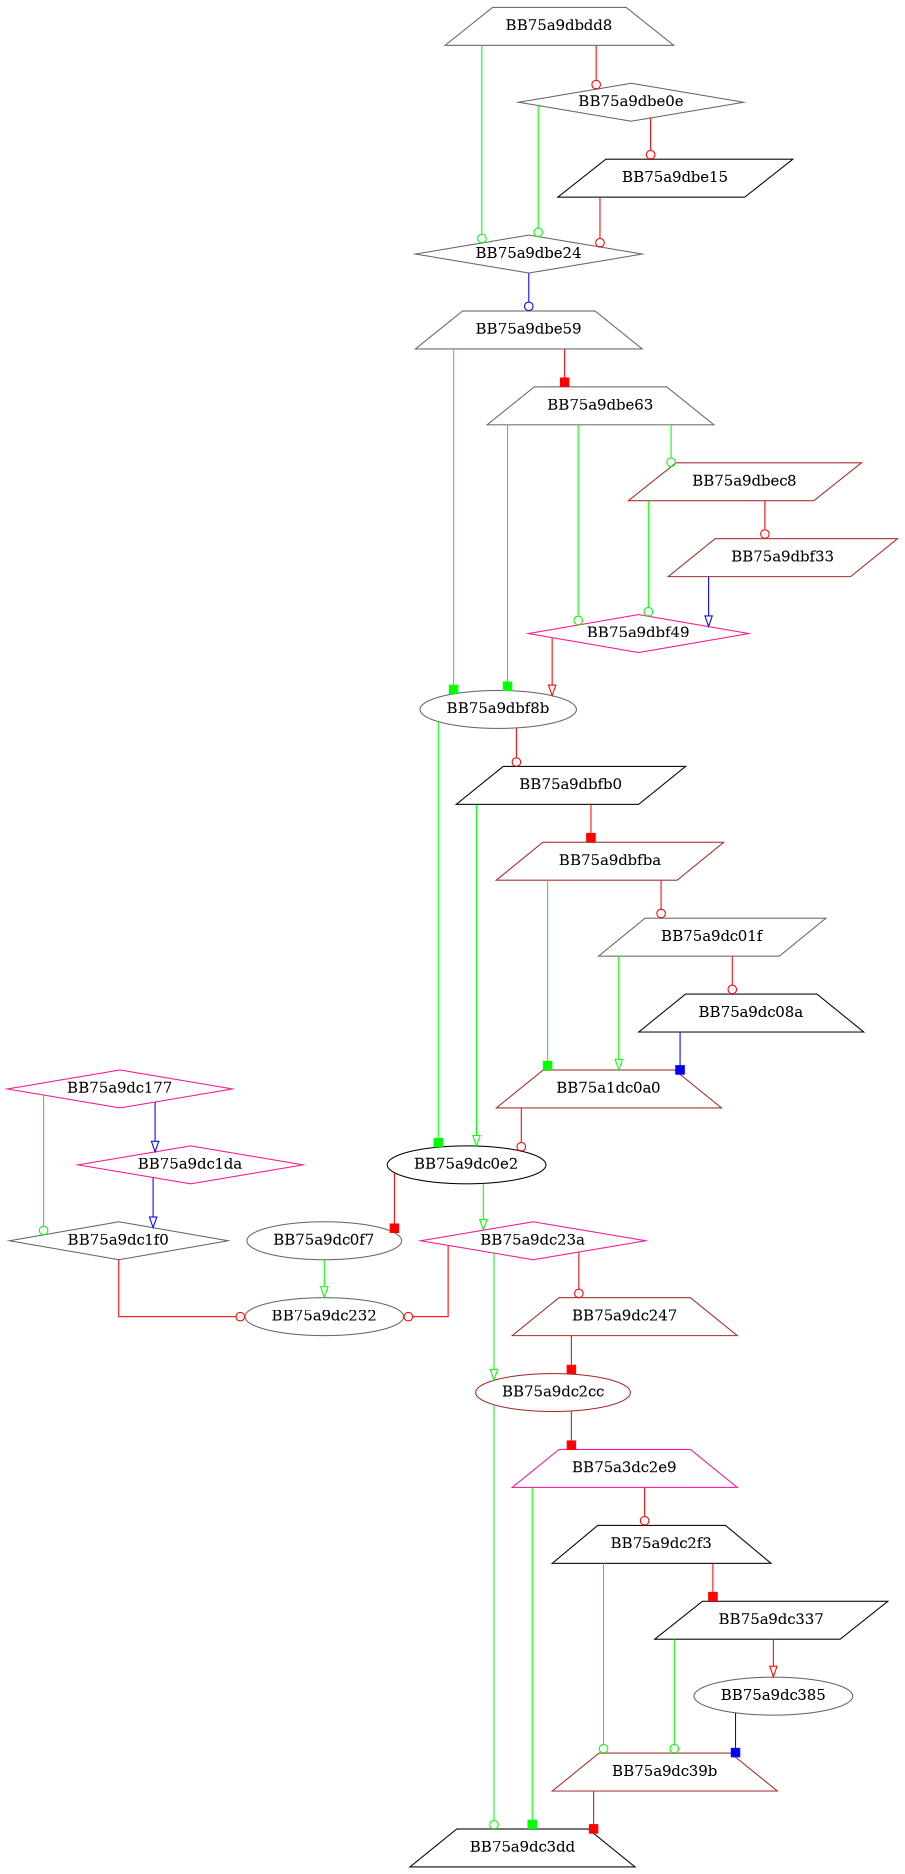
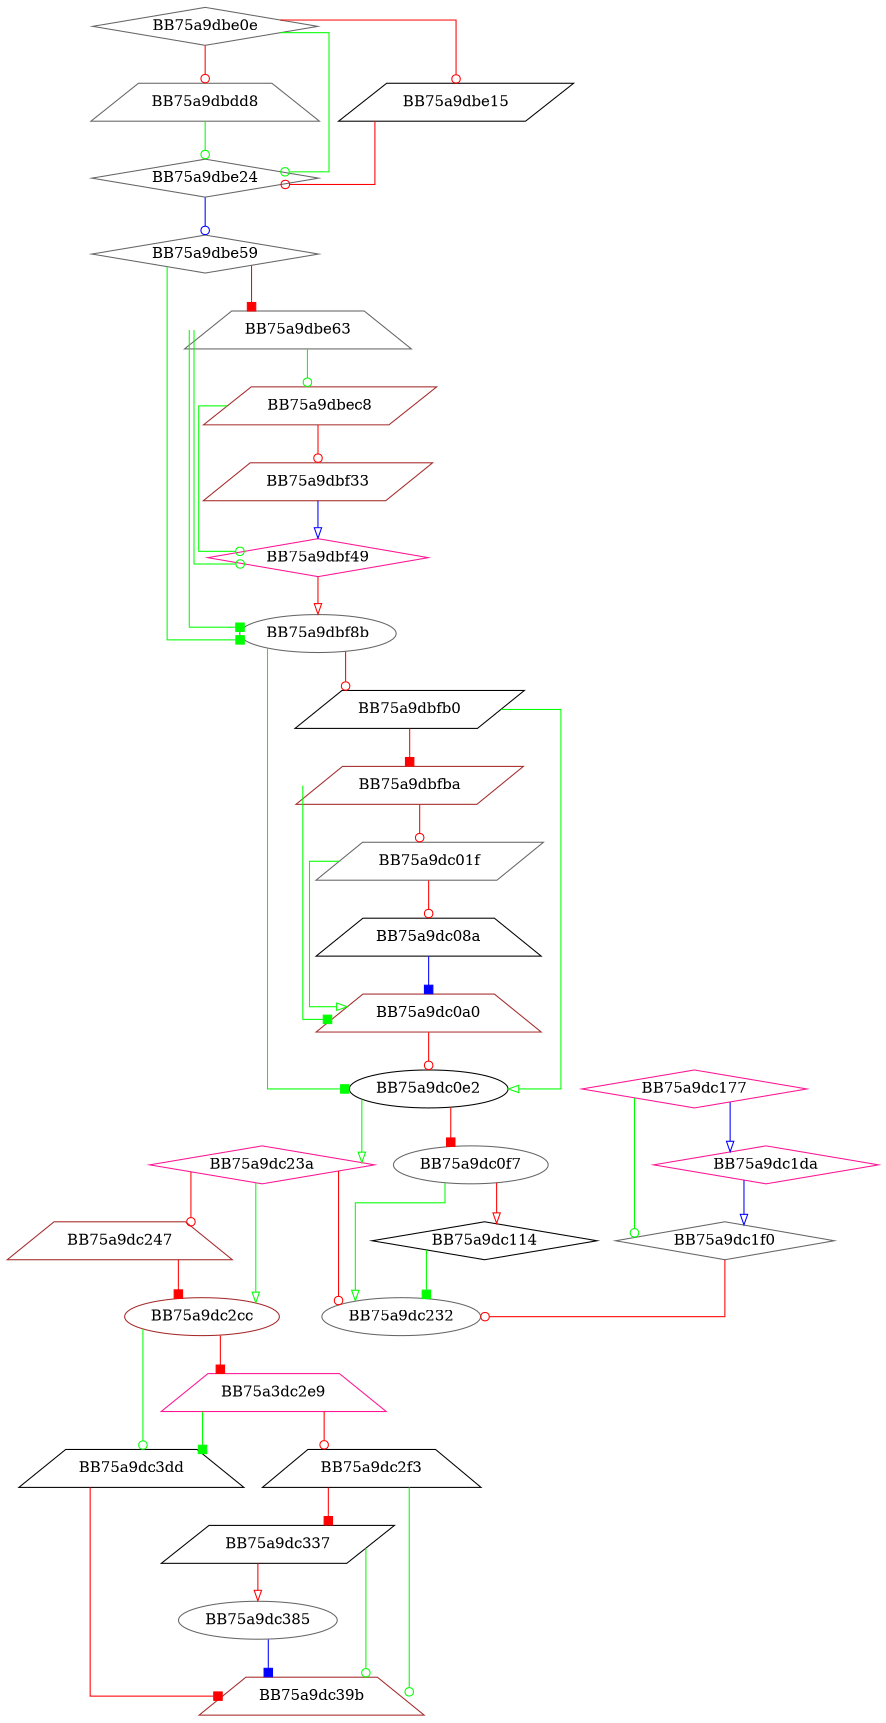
edge "BB75a9dbdd8" -> "BB75a9dbe0e": reversed
node "BB75a9dbe59": shape trapezium -> diamond
node "BB75a1dc0a0": label "BB75a1dc0a0" -> "BB75a9dc0a0"
node "BB75a9dc114": added
edge "BB75a9dc39b" -> "BB75a9dc3dd": reversed
